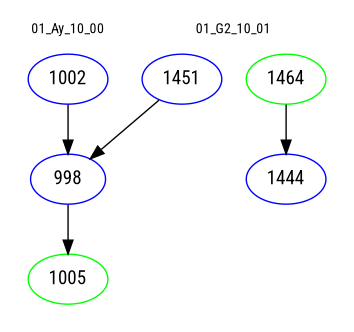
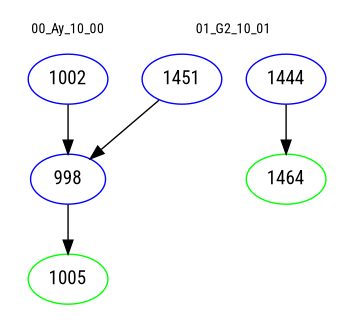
cluster "01_Ay_10_00": label "01_Ay_10_00" -> "00_Ay_10_00"
edge "1464" -> "1444": reversed
